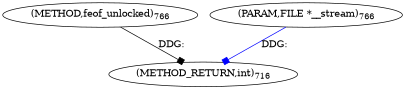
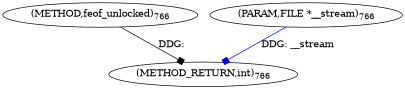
edge "(PARAM,FILE *__stream)" -> "(METHOD_RETURN,int)": label "DDG: " -> "DDG: __stream"
node "(METHOD_RETURN,int)": text "716" -> "766"
